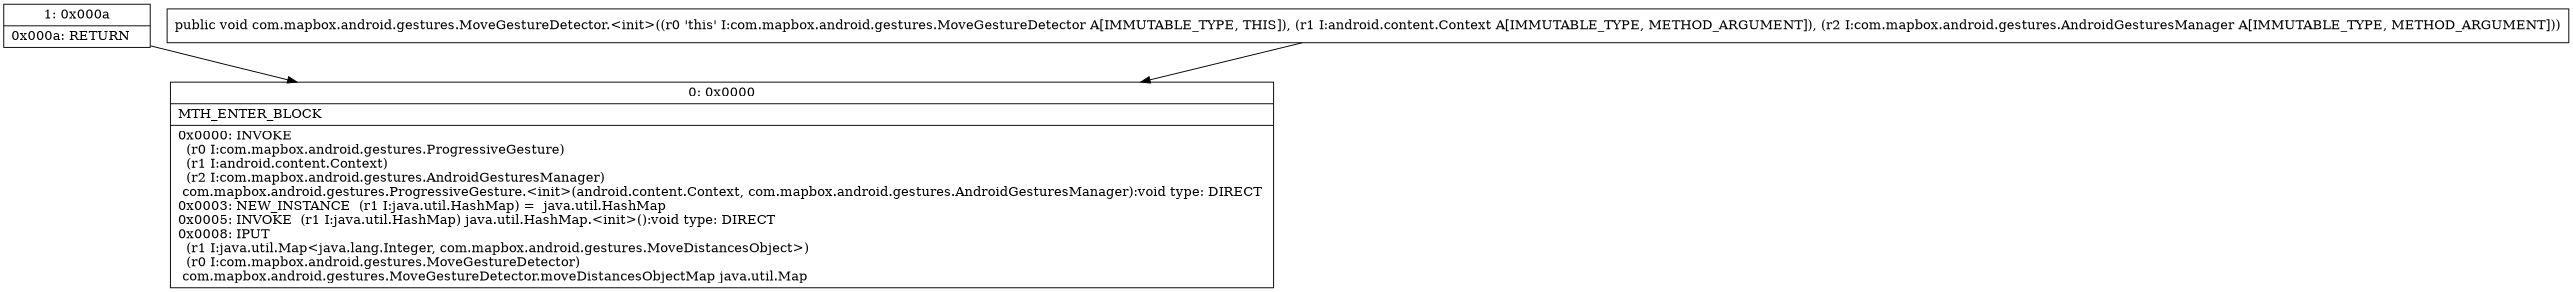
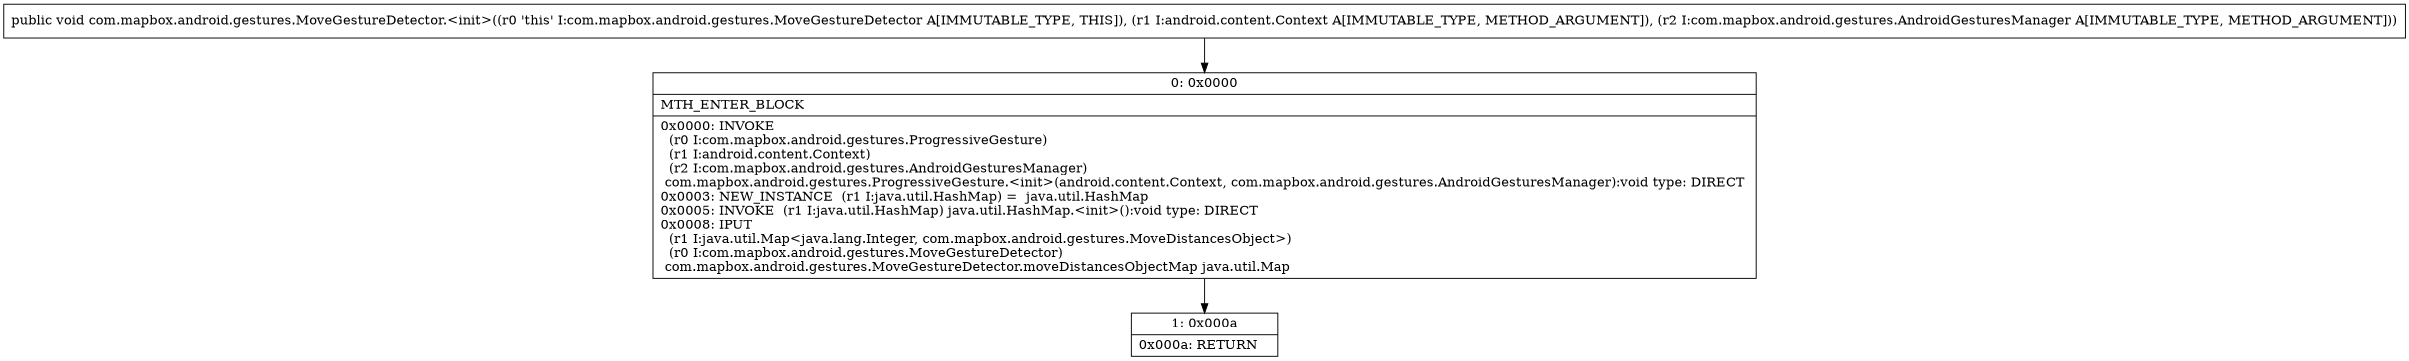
edge "1: 0x000a" -> "0: 0x0000": reversed
